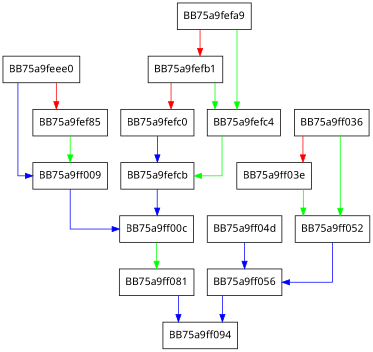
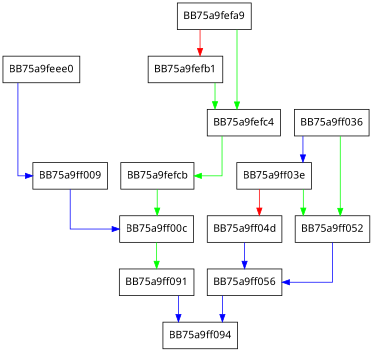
node "BB75a9fef85": removed
node "BB75a9fefc0": removed
edge "BB75a9ff036" -> "BB75a9ff03e": color red -> blue
edge "BB75a9fefcb" -> "BB75a9ff00c": color blue -> green
edge "BB75a9ff03e" -> "BB75a9ff04d": added
node "BB75a9ff081": label "BB75a9ff081" -> "BB75a9ff091"
